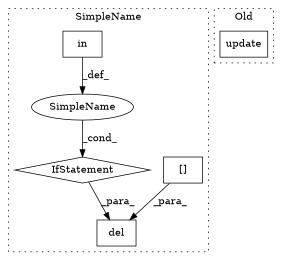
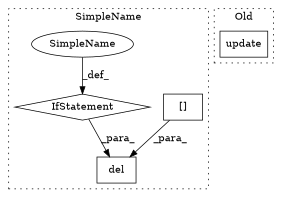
node "in": removed
edge "SimpleName" -> "IfStatement": label "_cond_" -> "_def_"
